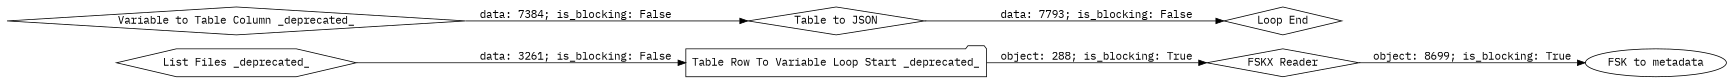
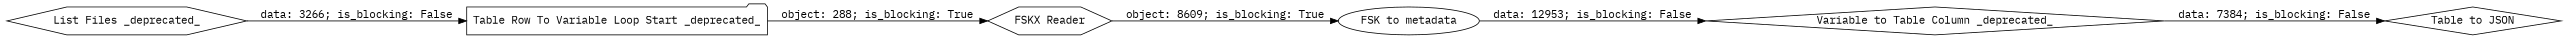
node "Loop End": removed
edge "FSK to metadata" -> "Variable to Table Column _deprecated_": added, label "data: 12953; is_blocking: False"
edge "List Files _deprecated_" -> "Table Row To Variable Loop Start _deprecated_": label "data: 3261; is_blocking: False" -> "data: 3266; is_blocking: False"
edge "FSKX Reader" -> "FSK to metadata": label "object: 8699; is_blocking: True" -> "object: 8609; is_blocking: True"
node "FSKX Reader": shape diamond -> hexagon
